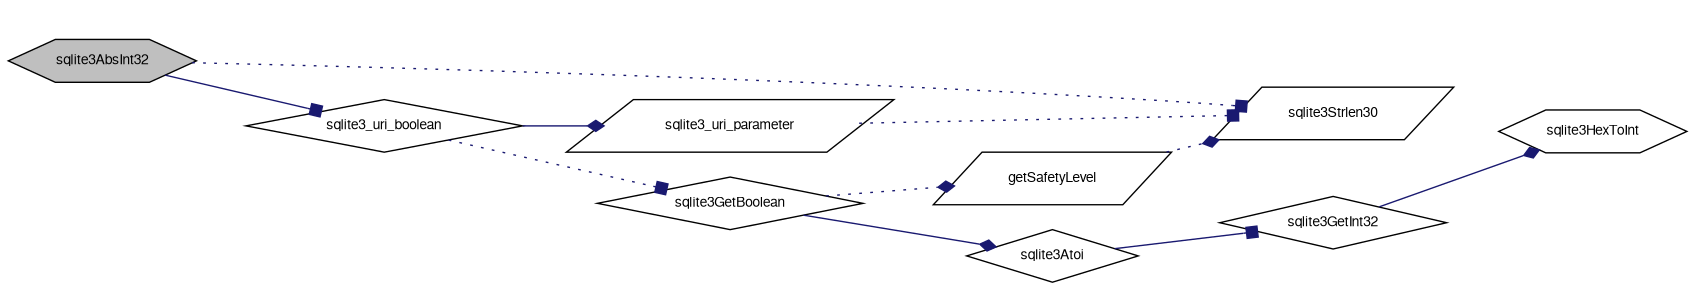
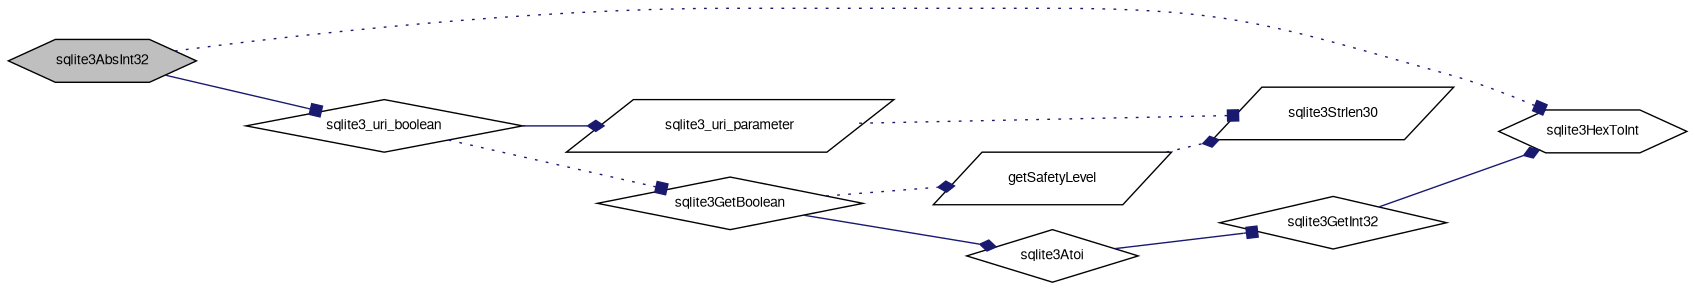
edge "sqlite3AbsInt32" -> "sqlite3Strlen30": now "sqlite3AbsInt32" -> "sqlite3HexToInt"
